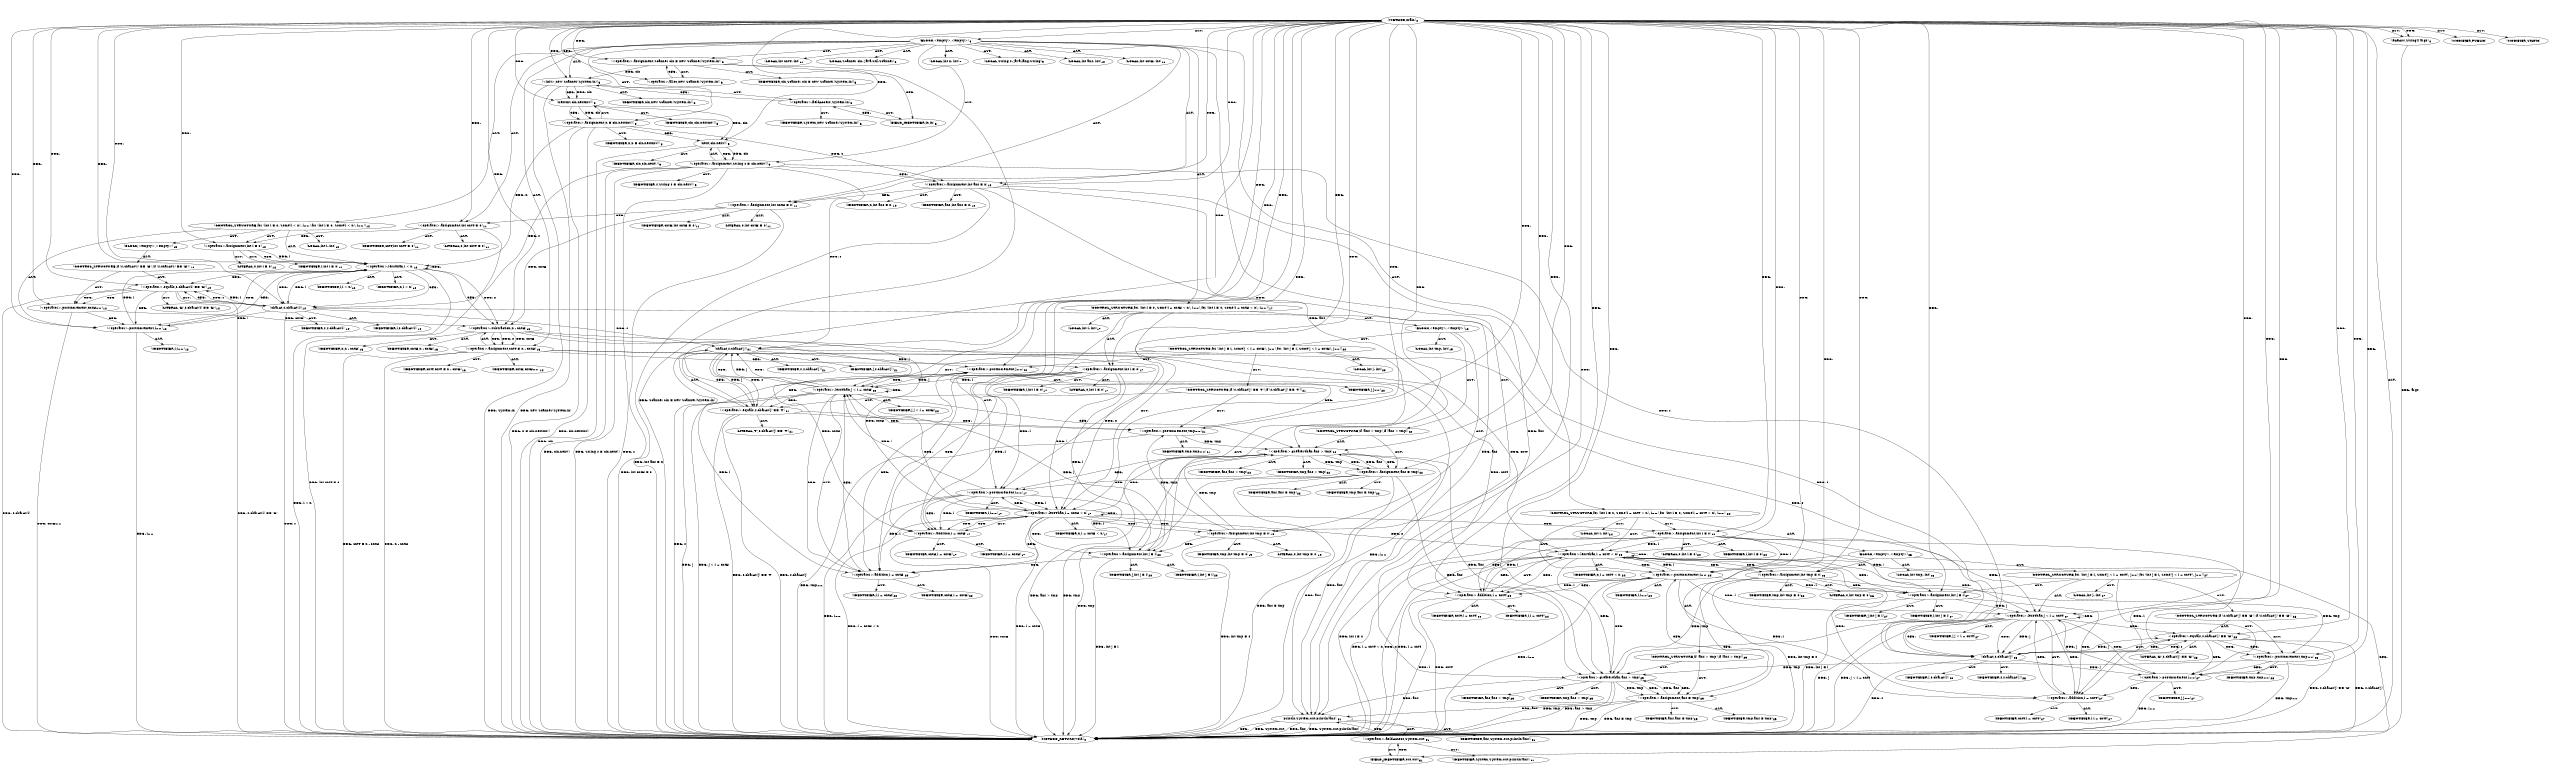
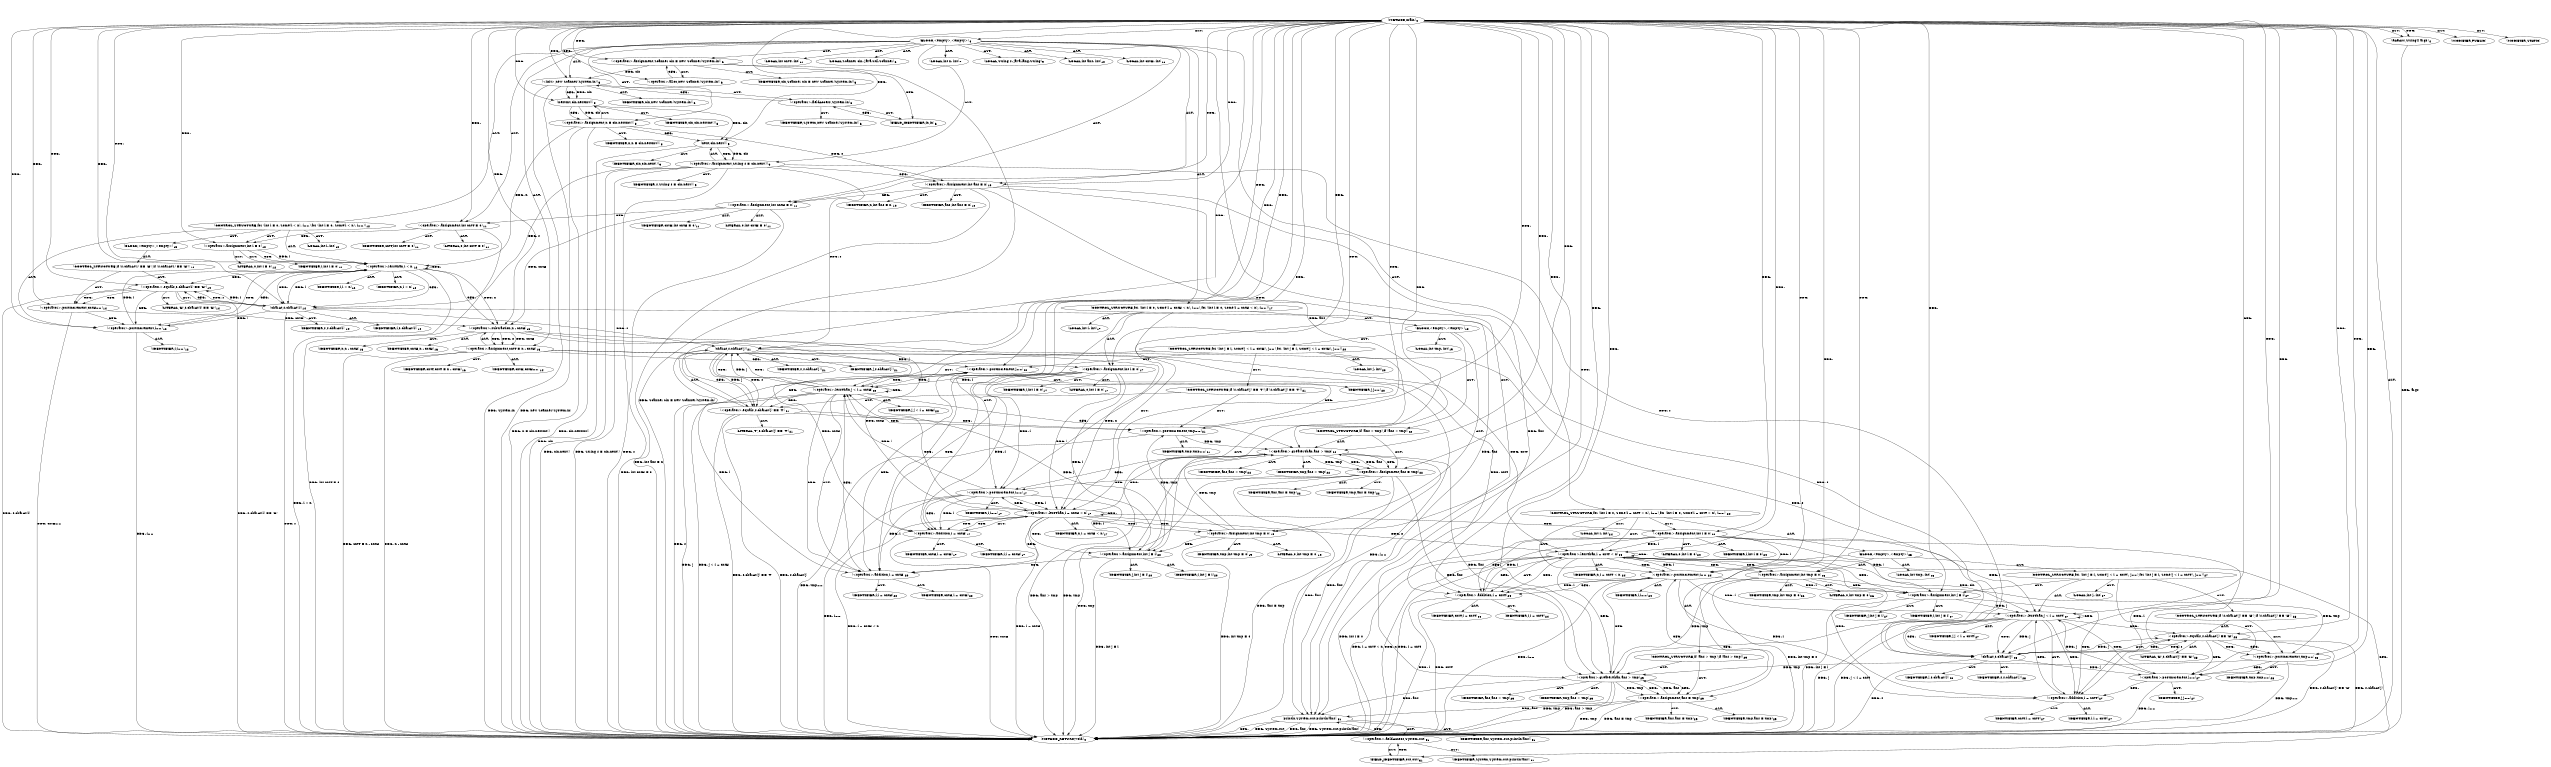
edge "(METHOD,main)" -> "(<operator>.lessThan,j < i + cntT)": label "DDG: " -> "CFG: "
edge "(<operator>.lessThan,i + cntT < n)" -> "(<operator>.lessThan,j < i + cntT)": label "CDG: " -> "DDG: cin"
